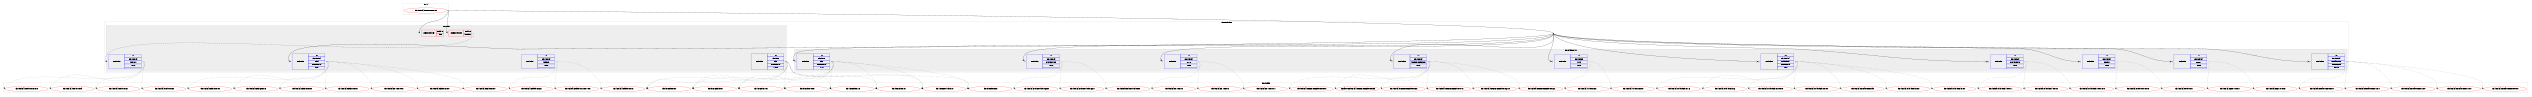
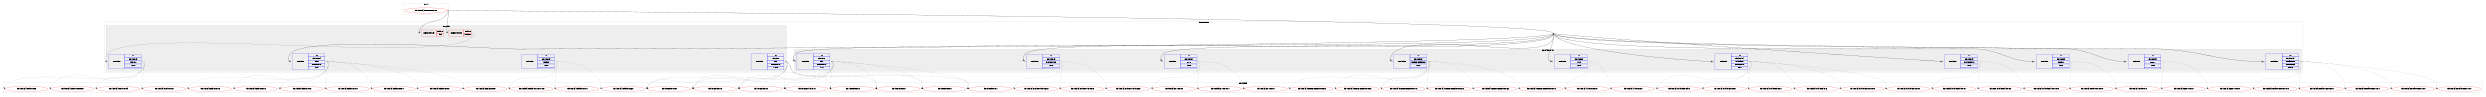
node "dev-haskell/async-2.0.0.2": label "dev-haskell/async-2.0.0.2" -> "dev-haskell/cabal-2.0.0.2"
node "dev-lang/cabal-8.0.2": label "dev-lang/cabal-8.0.2" -> "dev-lang/ghc-8.0.2"
node "transformers-haskell/hspec-expectations-0.3.3": label "transformers-haskell/hspec-expectations-0.3.3" -> "dev-haskell/hspec-expectations-0.3.3"
node "dev-haskell/quickcheck-2.7.6": removed
node "dev-haskell/transformers-2.9.2": label "dev-haskell/transformers-2.9.2" -> "dev-haskell/quickcheck-2.9.2"
node "dev-haskell/quickcheck-io-0.1.2": label "dev-haskell/quickcheck-io-0.1.2" -> "dev-pack/quickcheck-io-0.1.2"
